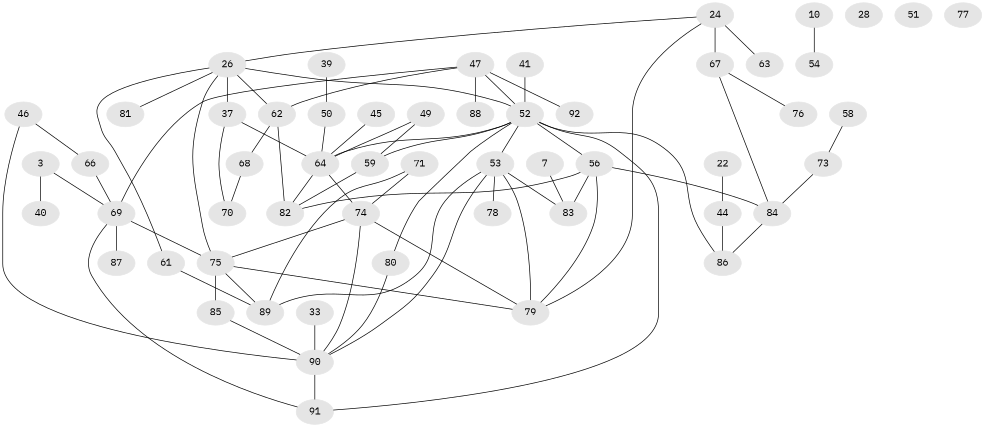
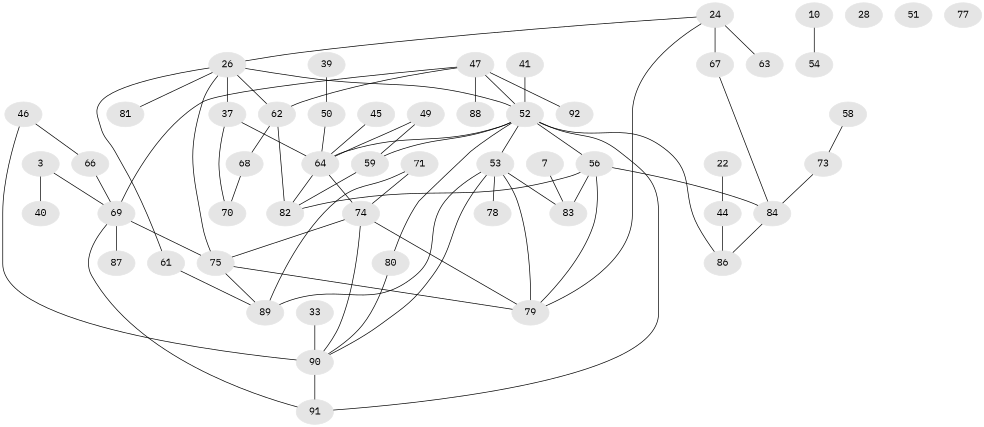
node "76": removed
node "85": removed
